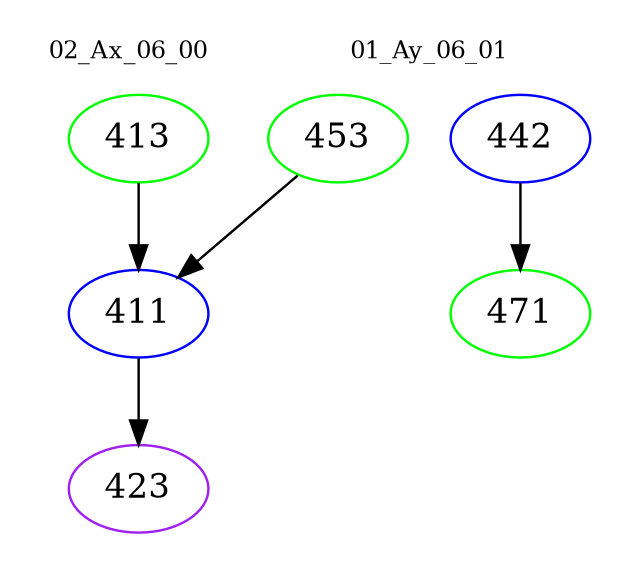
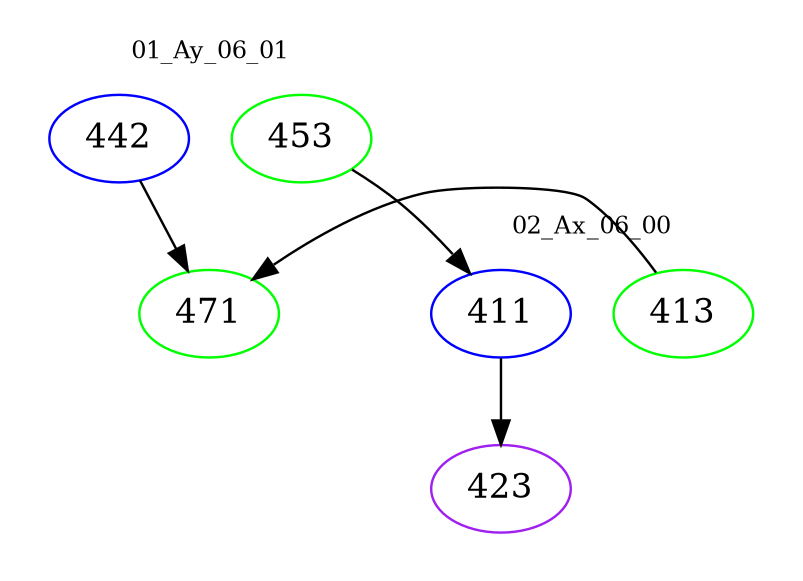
edge "413" -> "411": now "413" -> "471"
